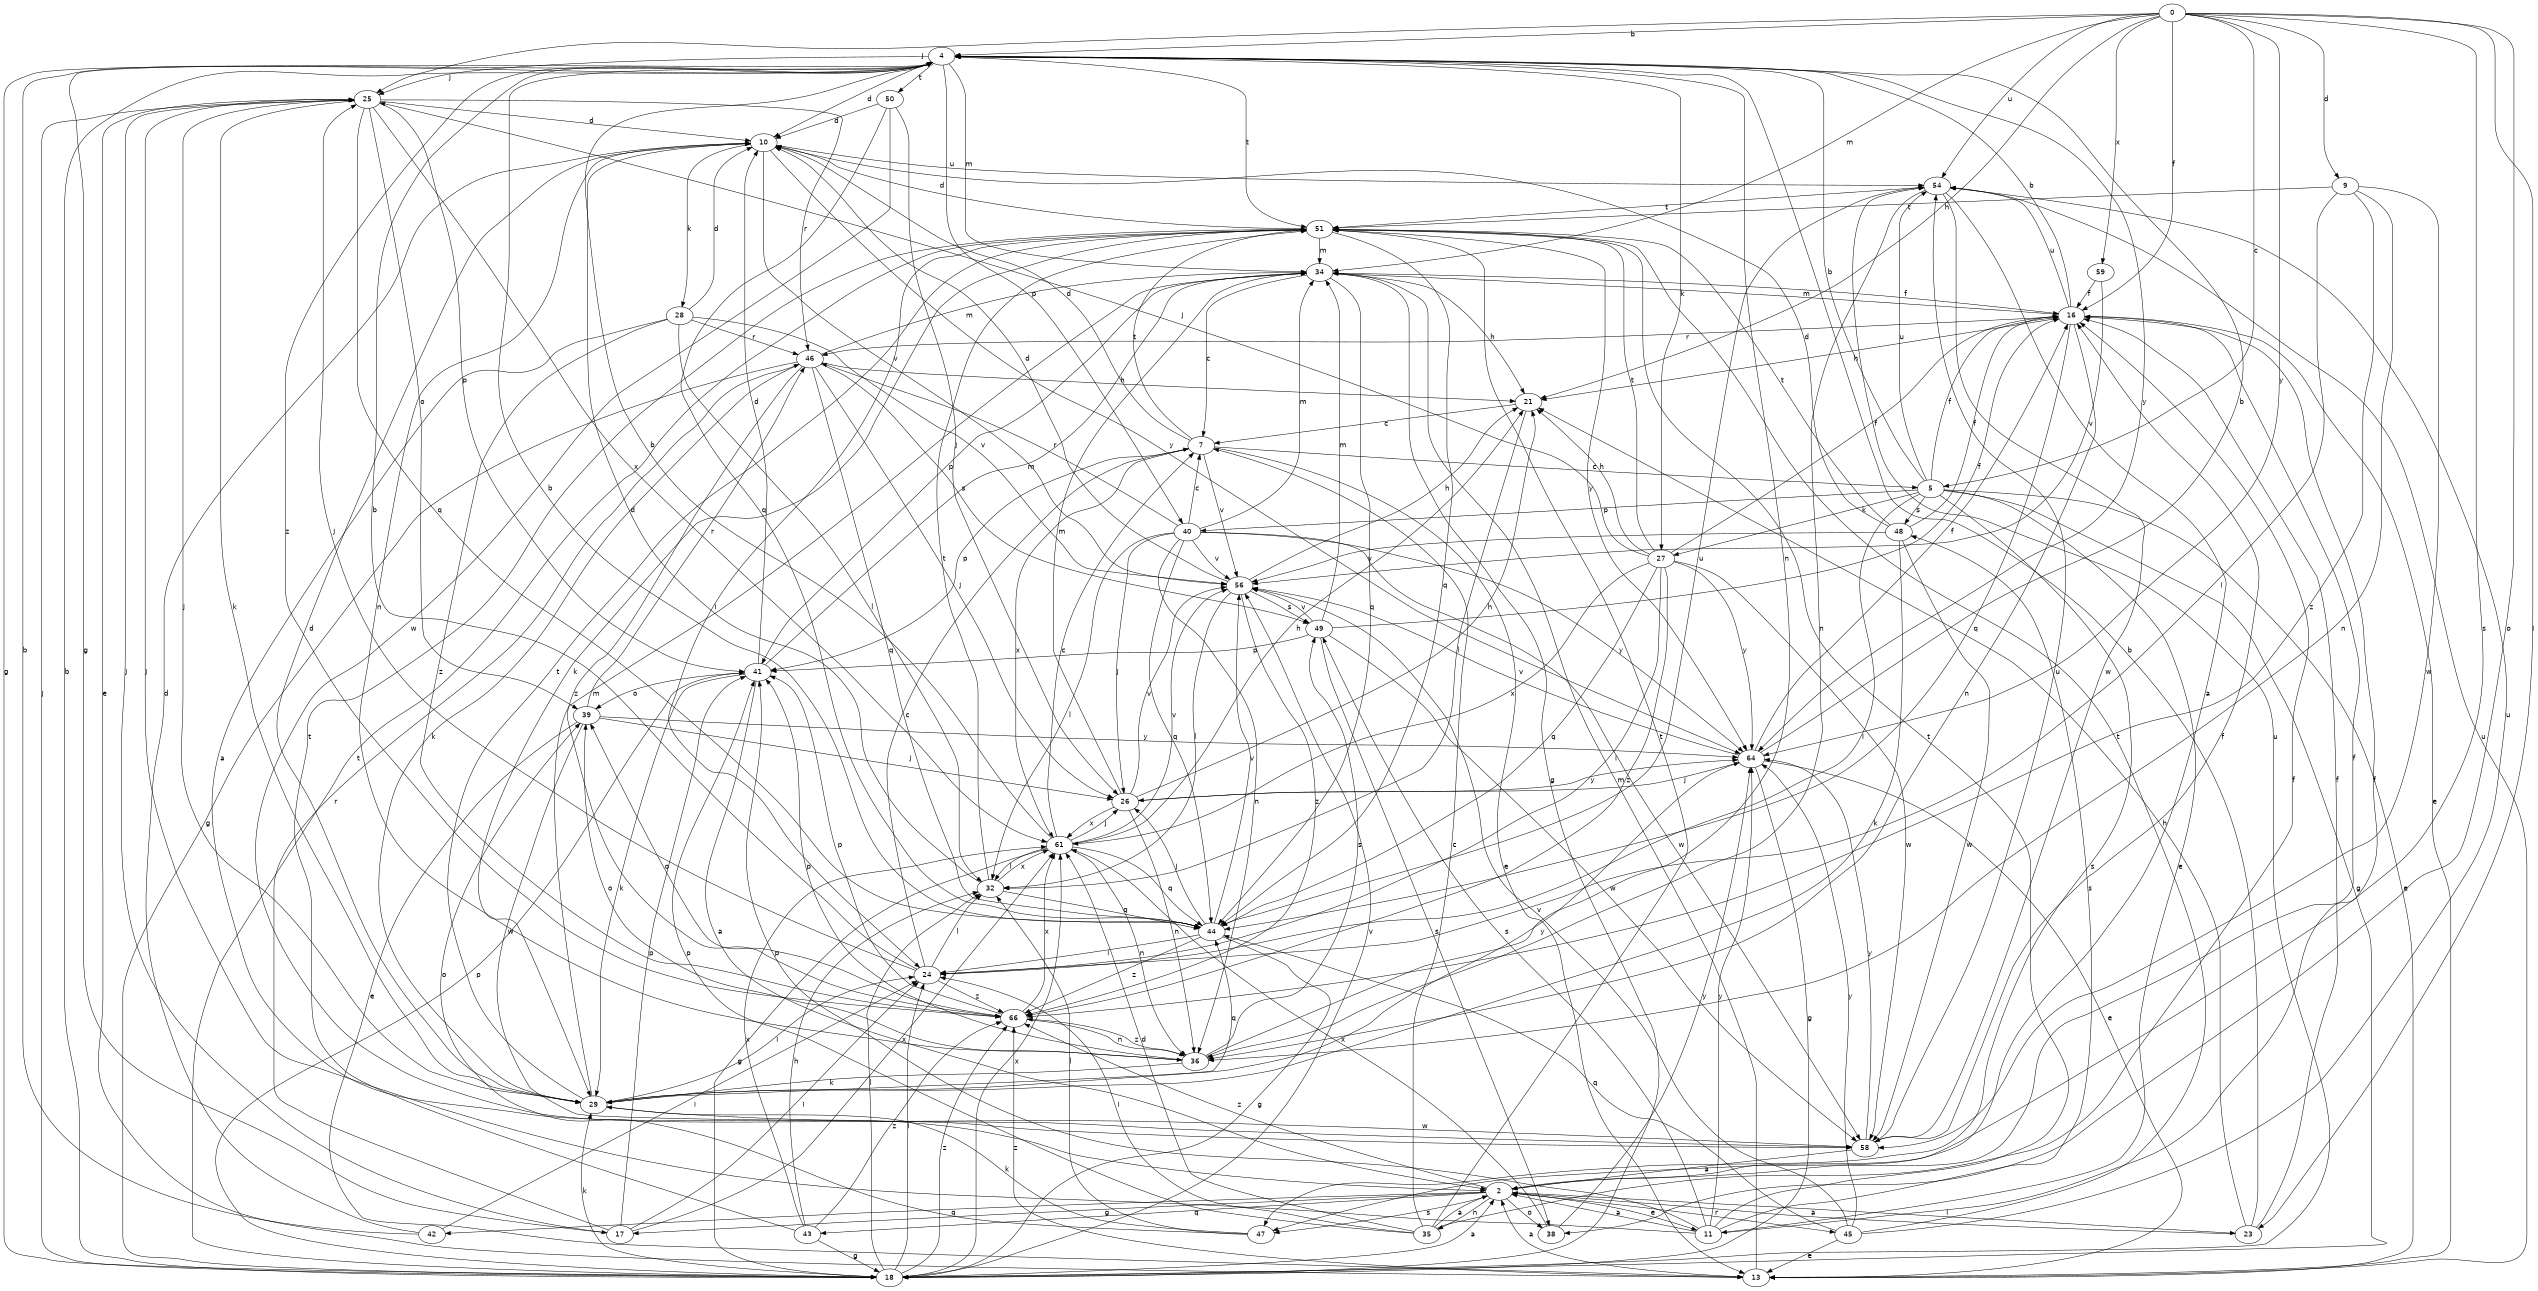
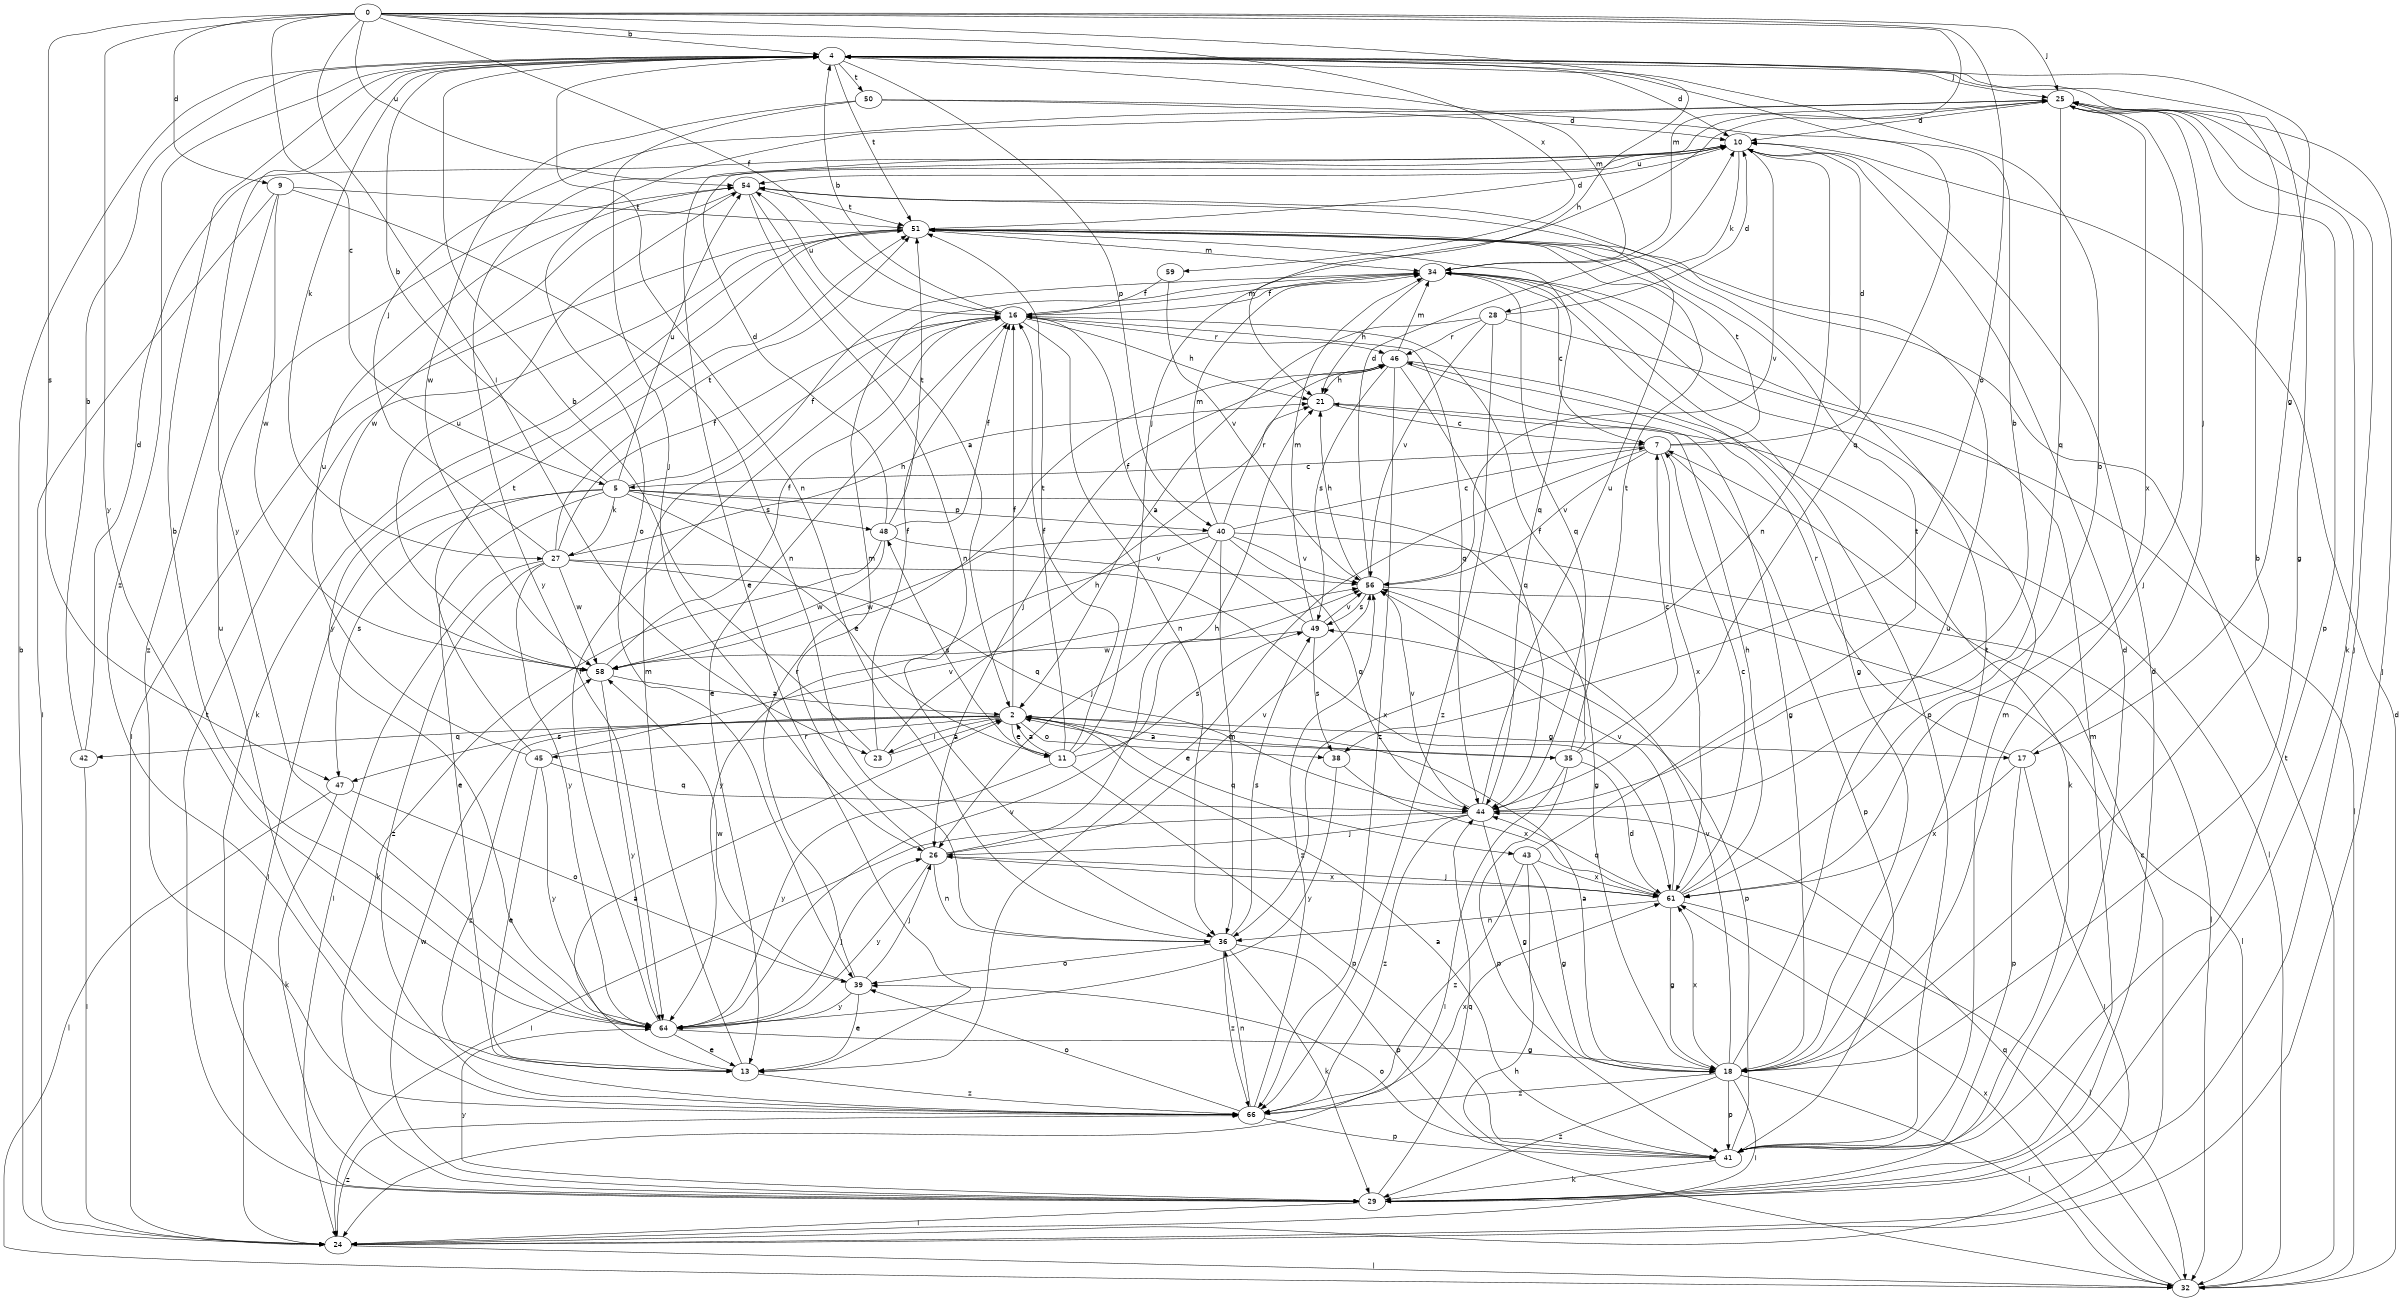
edge "25" -> "46": removed, label "r"
edge "49" -> "41": reversed
edge "56" -> "66": reversed
edge "18" -> "29": label "k" -> "z"
